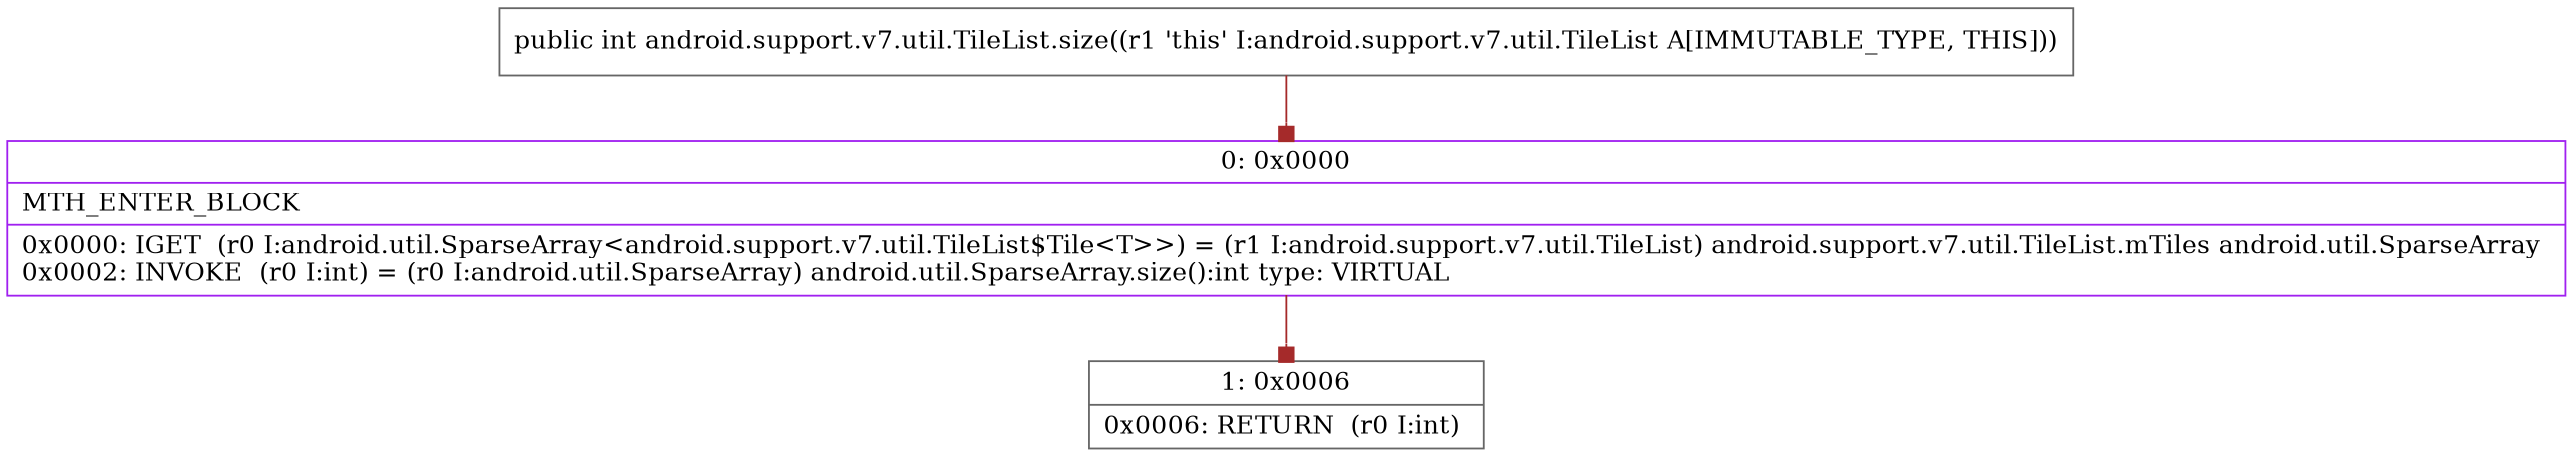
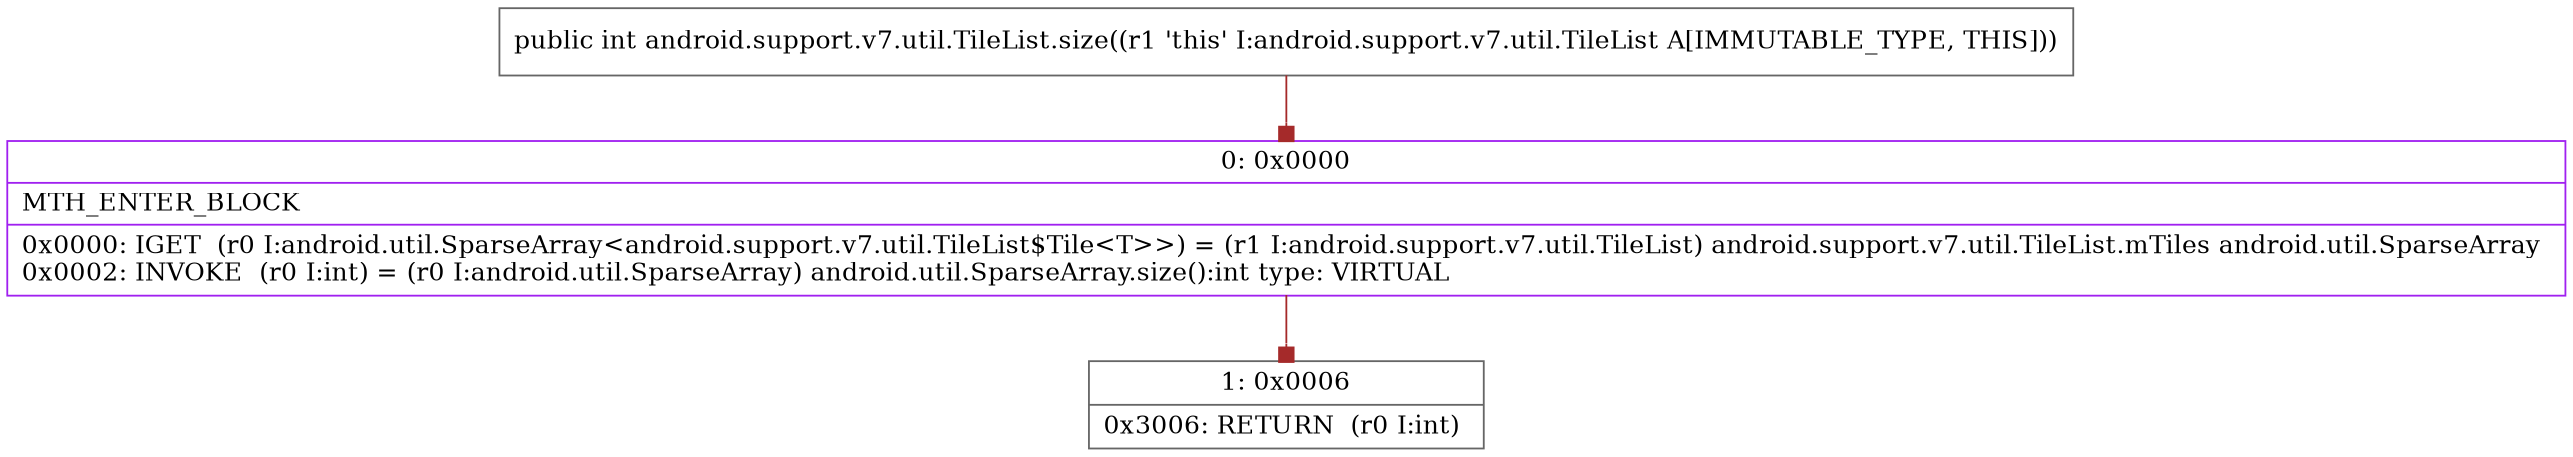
node "1: 0x0006": text "0x0006: RETURN  (r0 I:int)" -> "0x3006: RETURN  (r0 I:int)"
